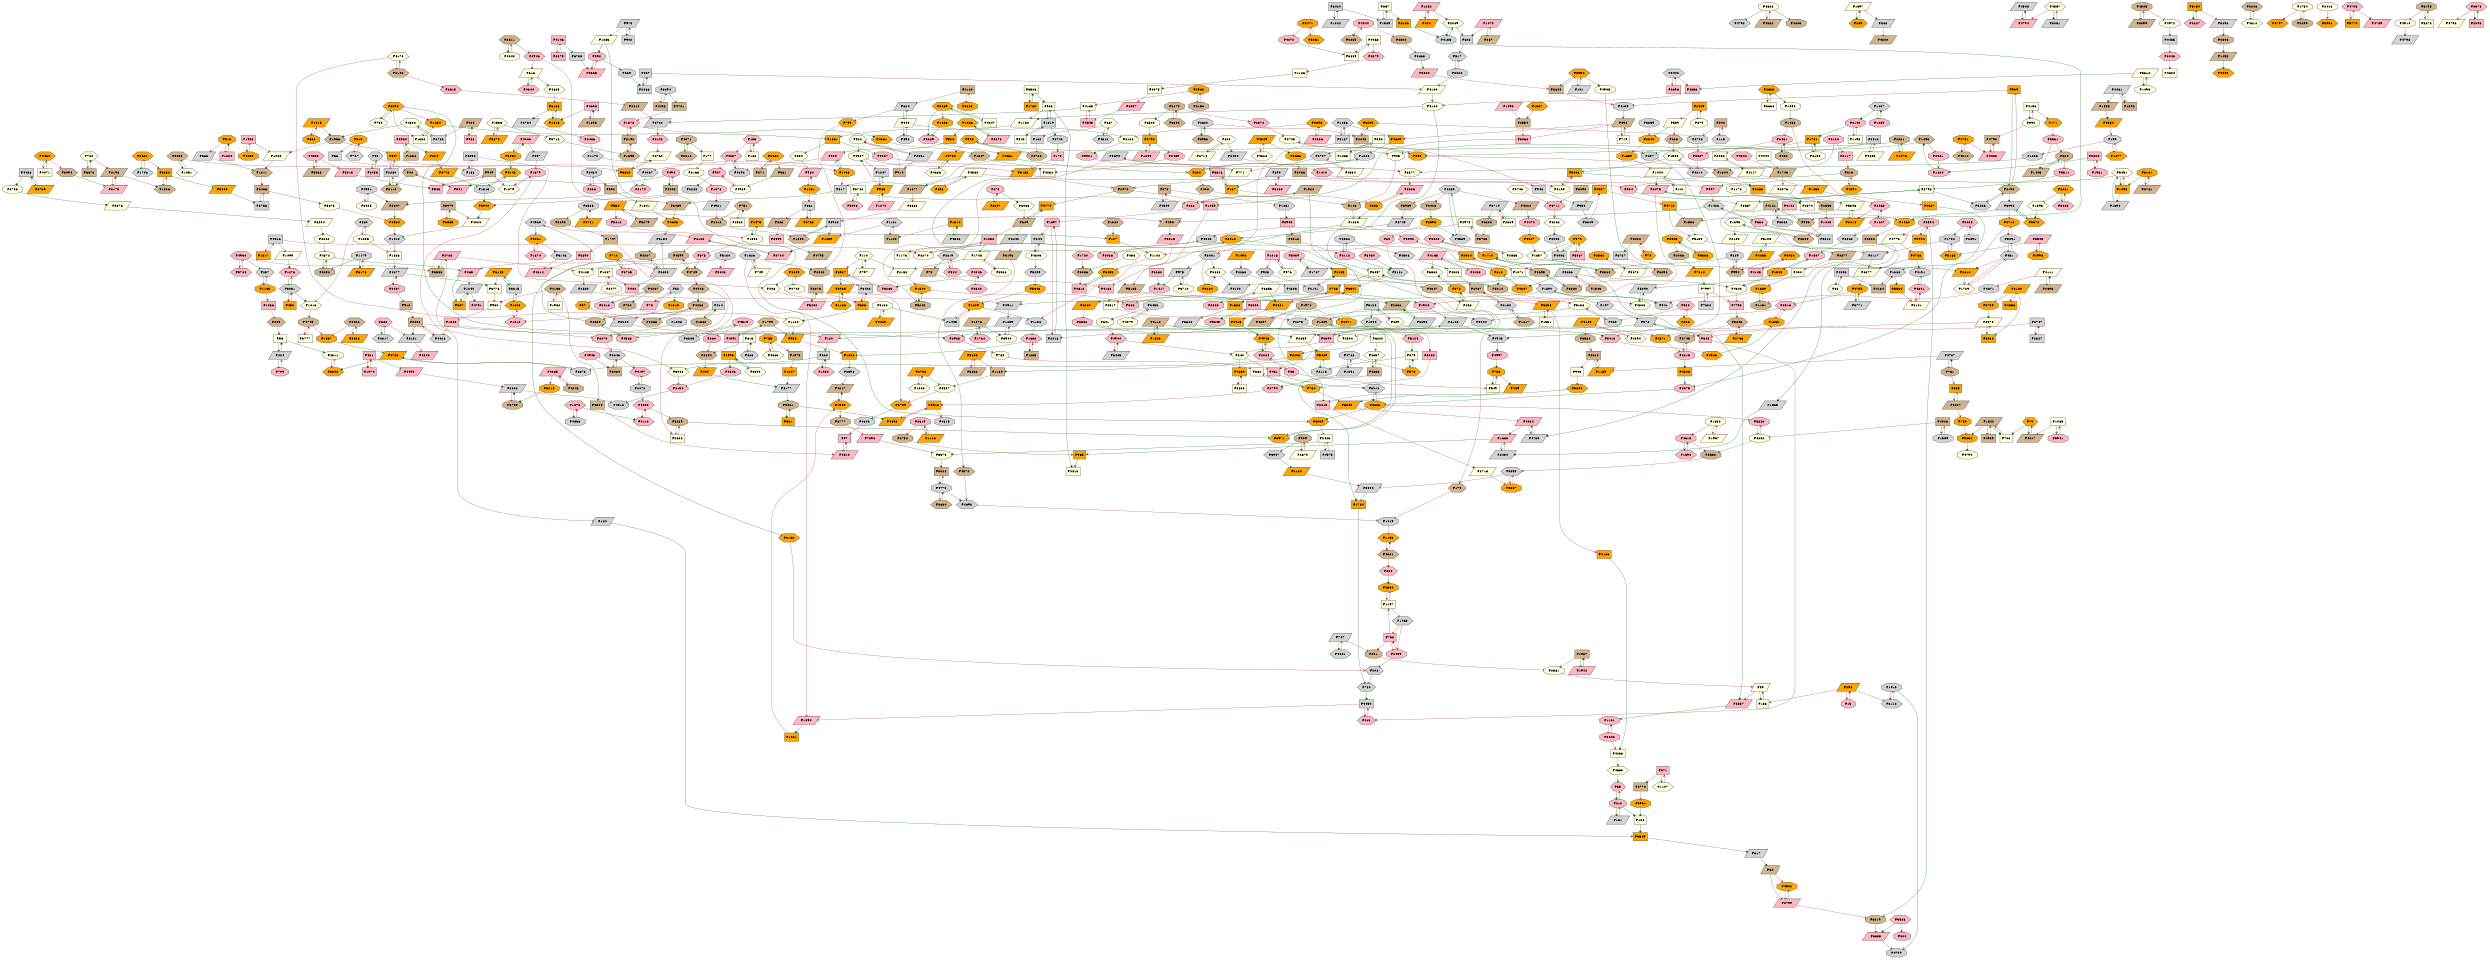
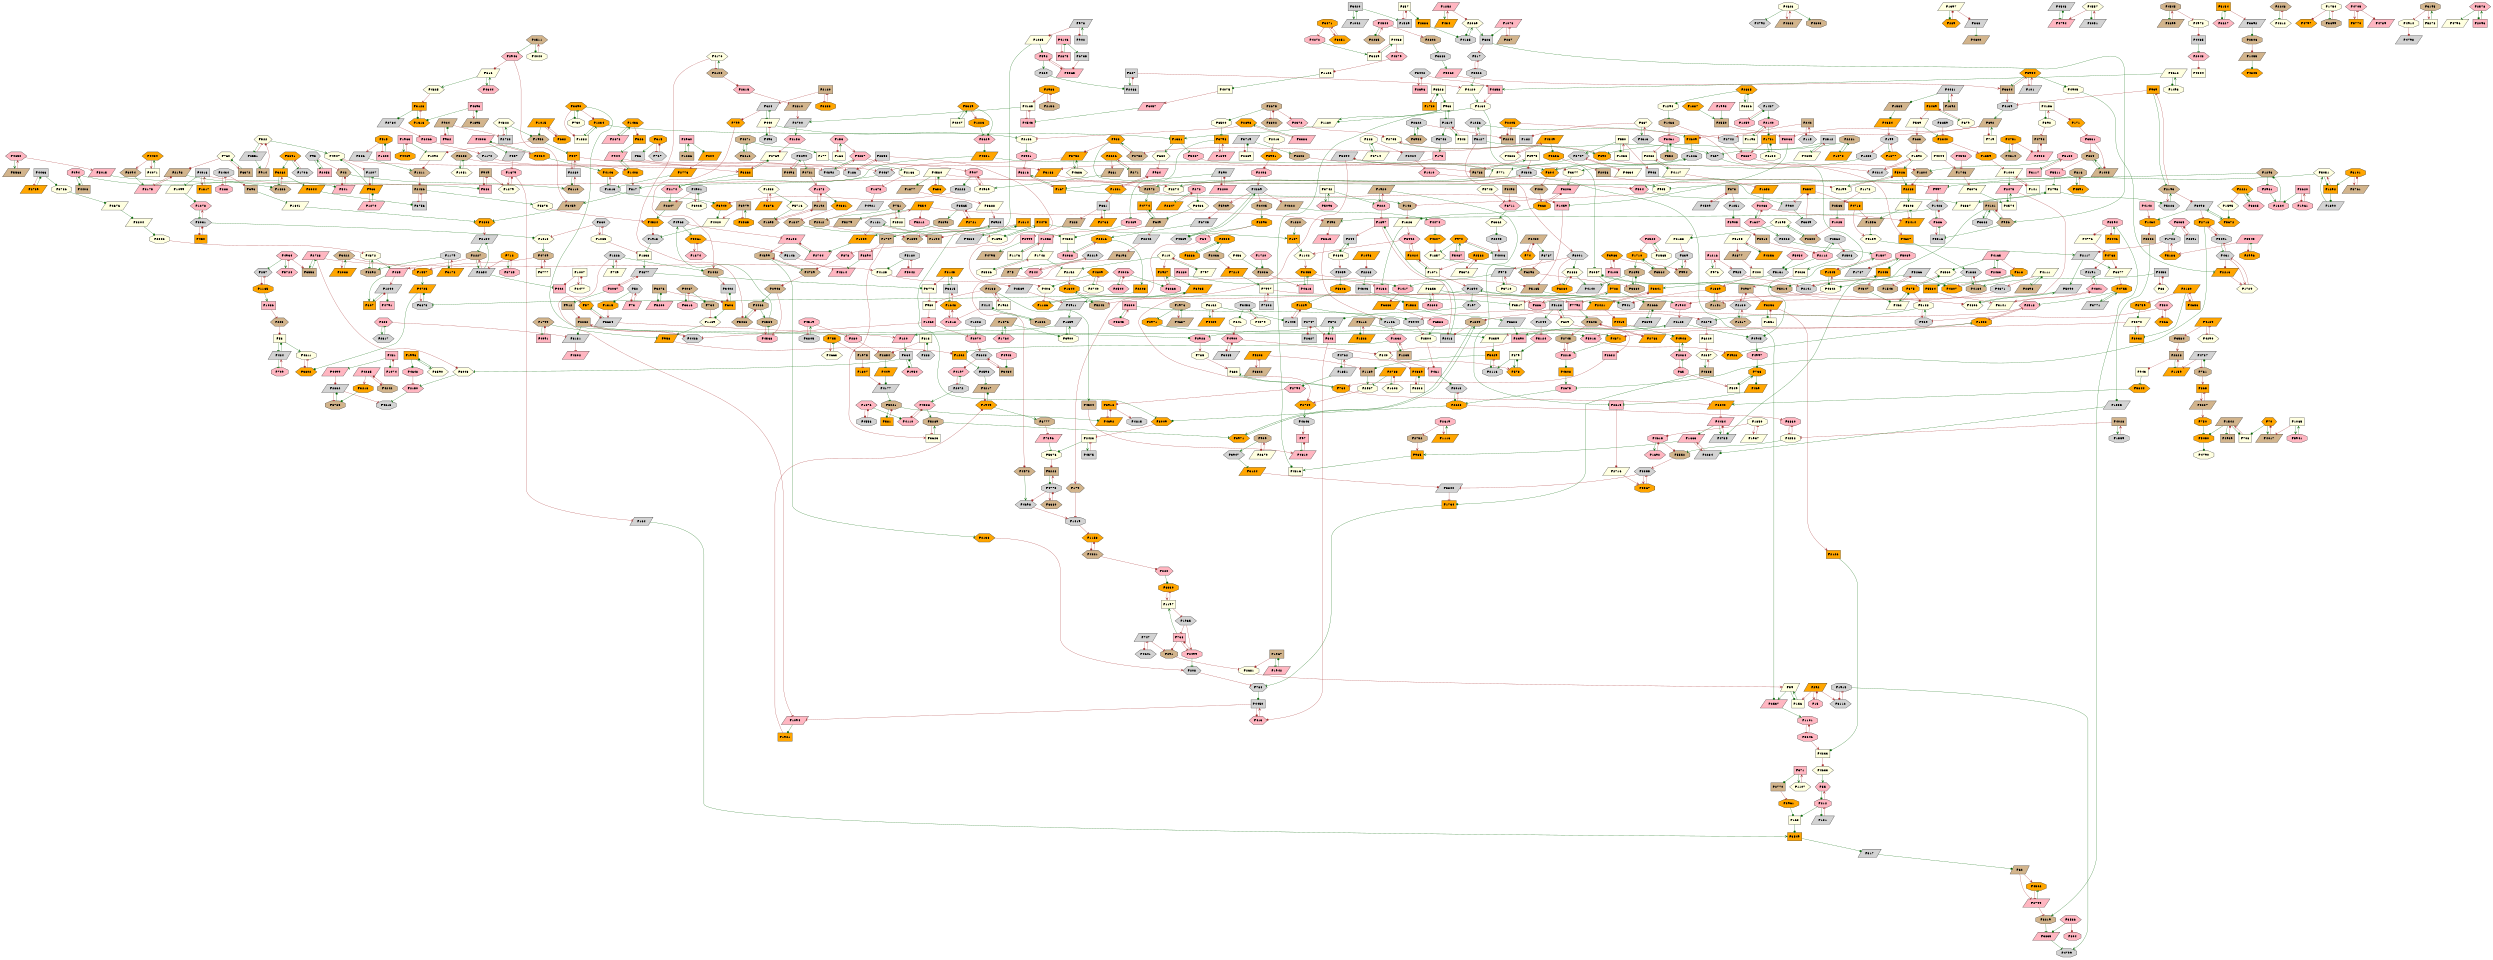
edge "P3117" -> "P816": now "P3117" -> "P3130"
node "P2408": added
node "P4184": shape box -> octagon
edge "P57" -> "P3684": arrowhead tee -> dot
